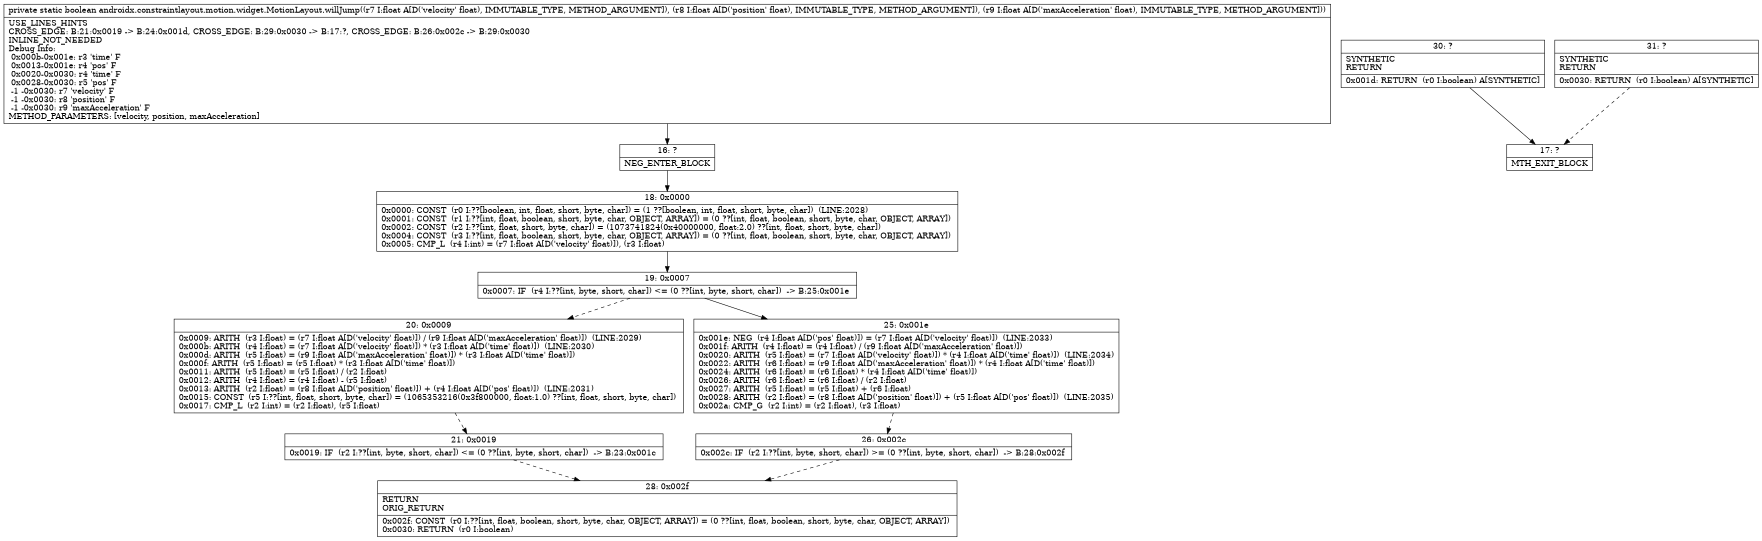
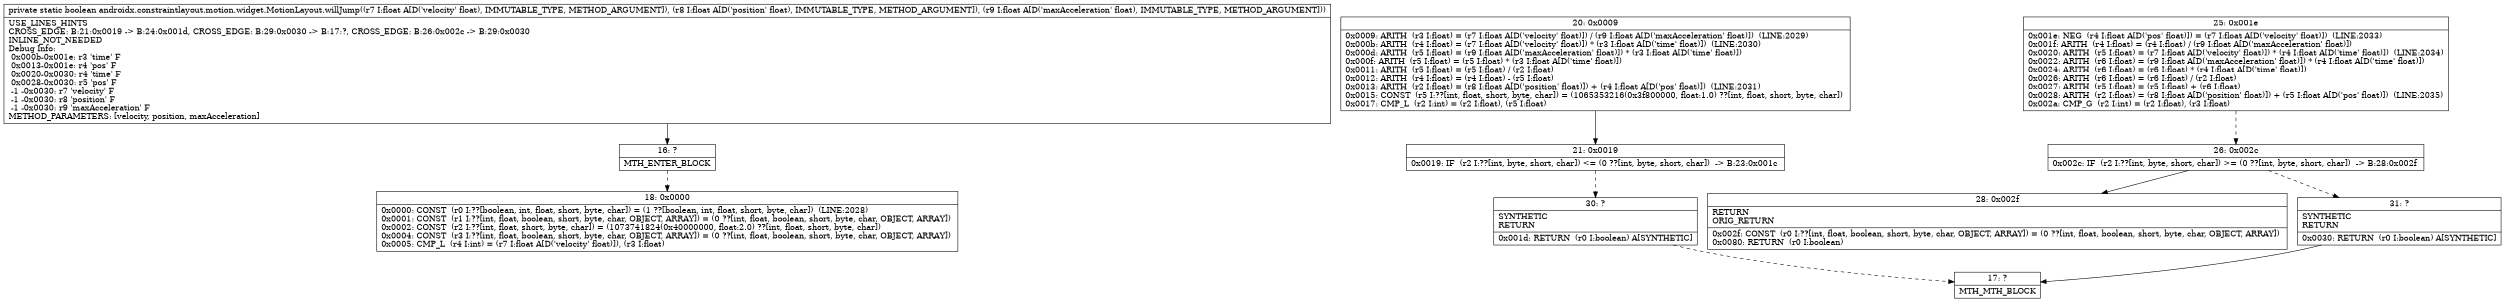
edge "30: ?" -> "17: ?": style solid -> dashed
edge "31: ?" -> "17: ?": style dashed -> solid
node "16: ?": text "NEG_ENTER_BLOCK" -> "MTH_ENTER_BLOCK"
node "17: ?": text "MTH_EXIT_BLOCK" -> "MTH_MTH_BLOCK"
edge "16: ?" -> "18: 0x0000": style solid -> dashed
edge "26: 0x002c" -> "31: ?": added
node "19: 0x0007": removed
edge "20: 0x0009" -> "21: 0x0019": style dashed -> solid
edge "21: 0x0019" -> "28: 0x002f": now "21: 0x0019" -> "30: ?"
edge "26: 0x002c" -> "28: 0x002f": style dashed -> solid
node "28: 0x002f": text "0x0030: RETURN  (r0 I:boolean)" -> "0x0080: RETURN  (r0 I:boolean)"
